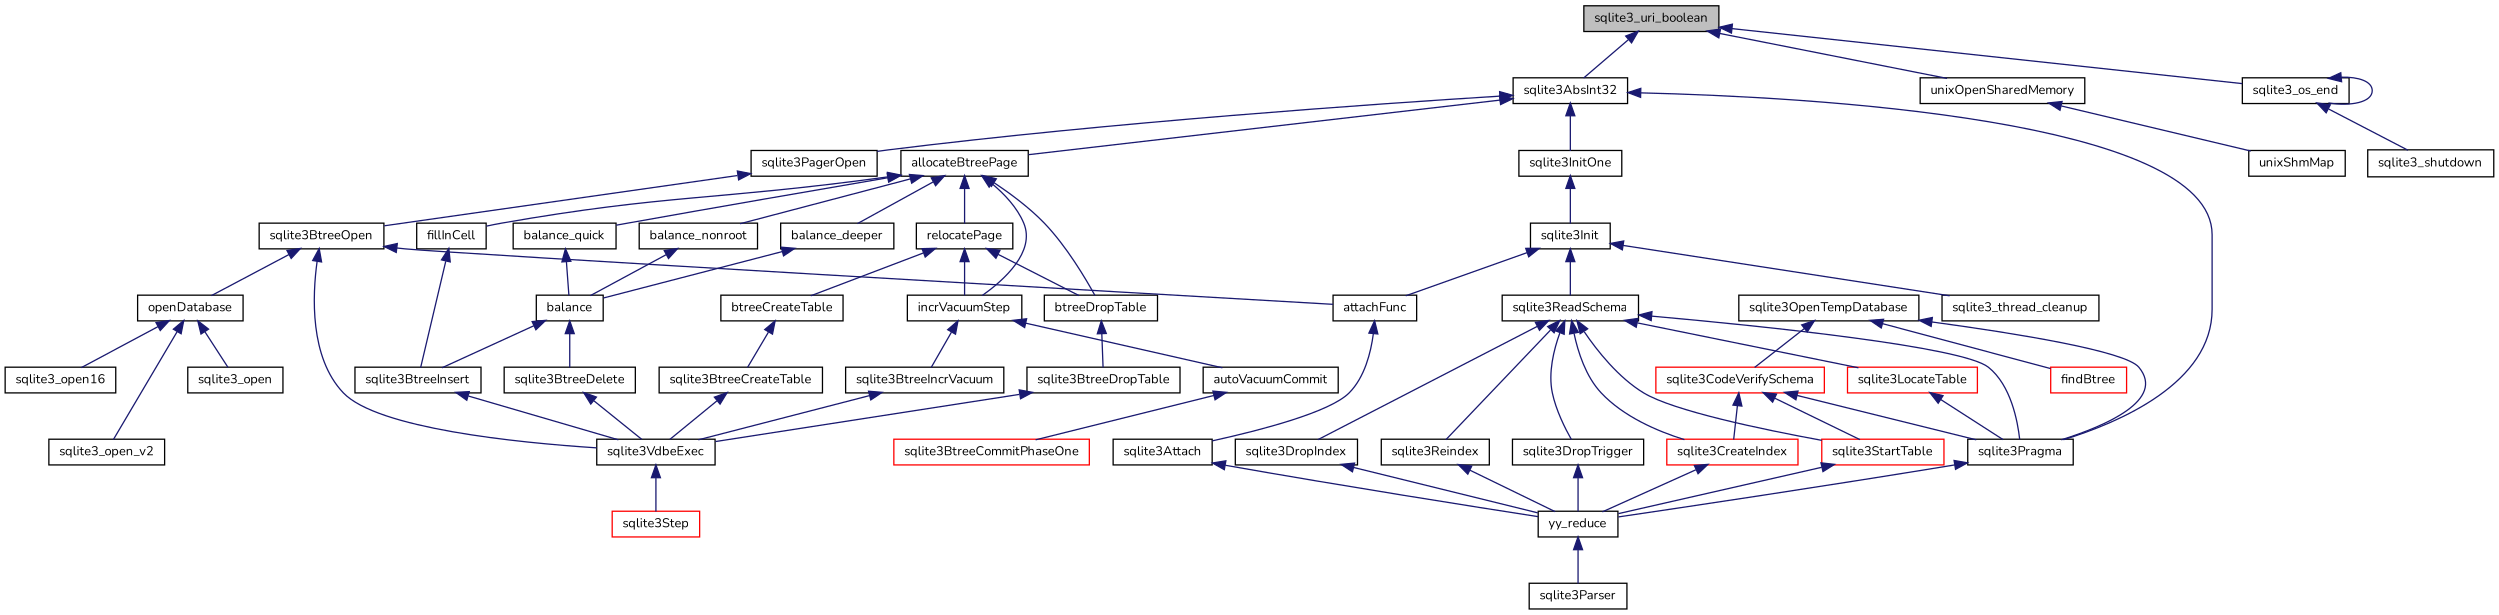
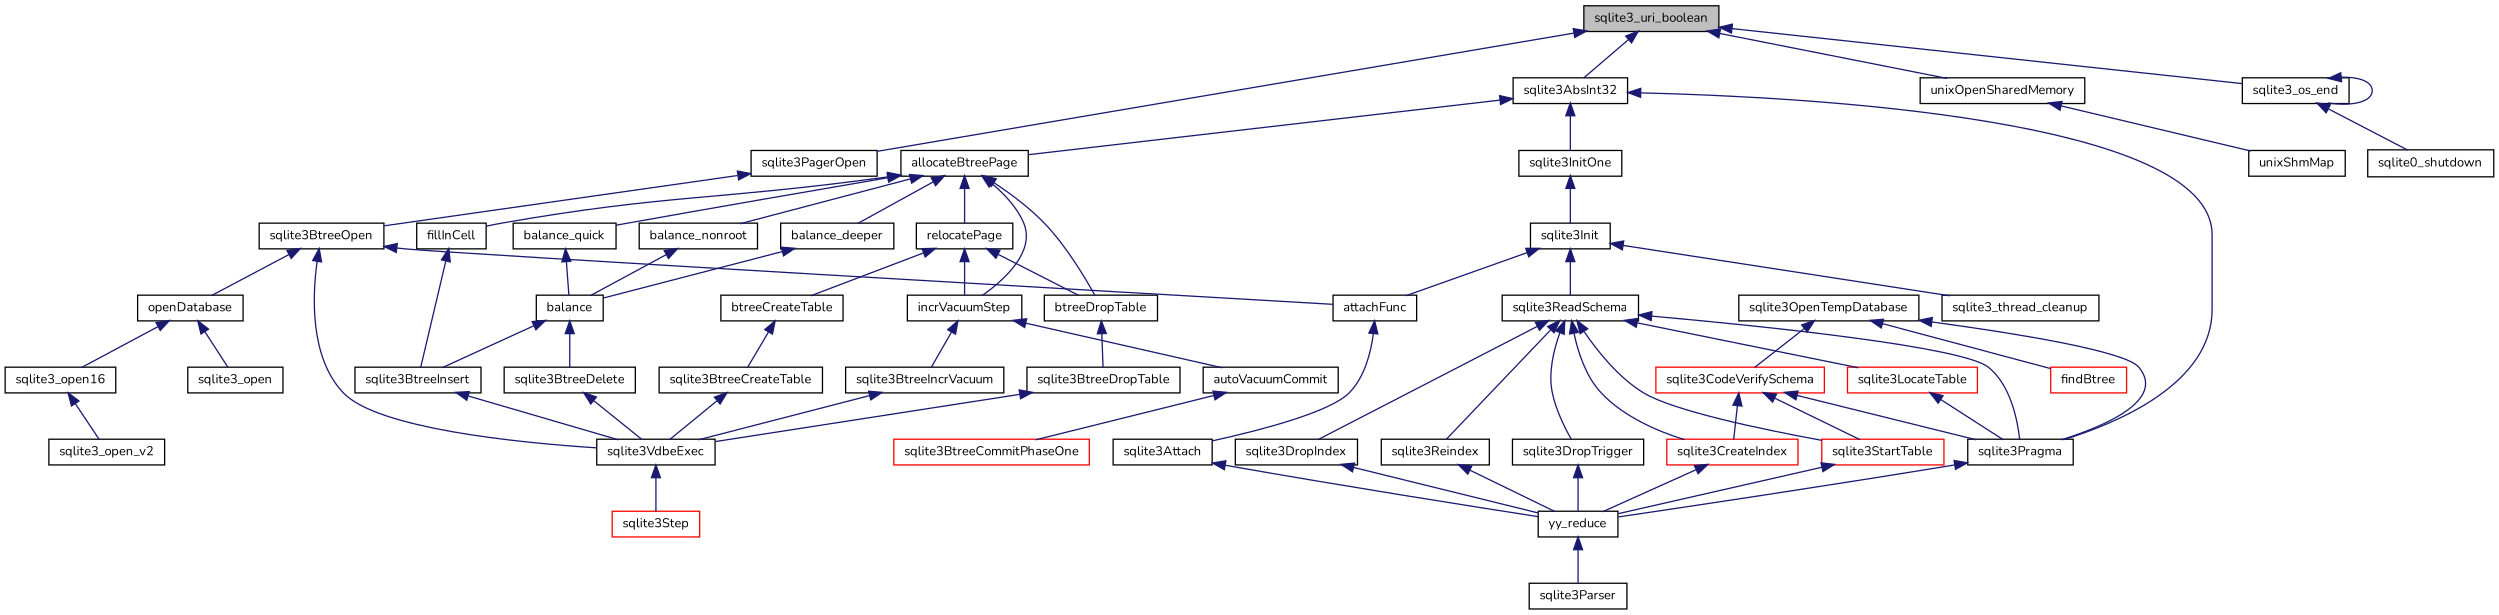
edge "sqlite3PagerOpen" -> "sqlite3AbsInt32": now "sqlite3PagerOpen" -> "sqlite3_uri_boolean"
node "sqlite3_shutdown": label "sqlite3_shutdown" -> "sqlite0_shutdown"
edge "sqlite3_open_v2" -> "openDatabase": now "sqlite3_open_v2" -> "sqlite3_open16"
